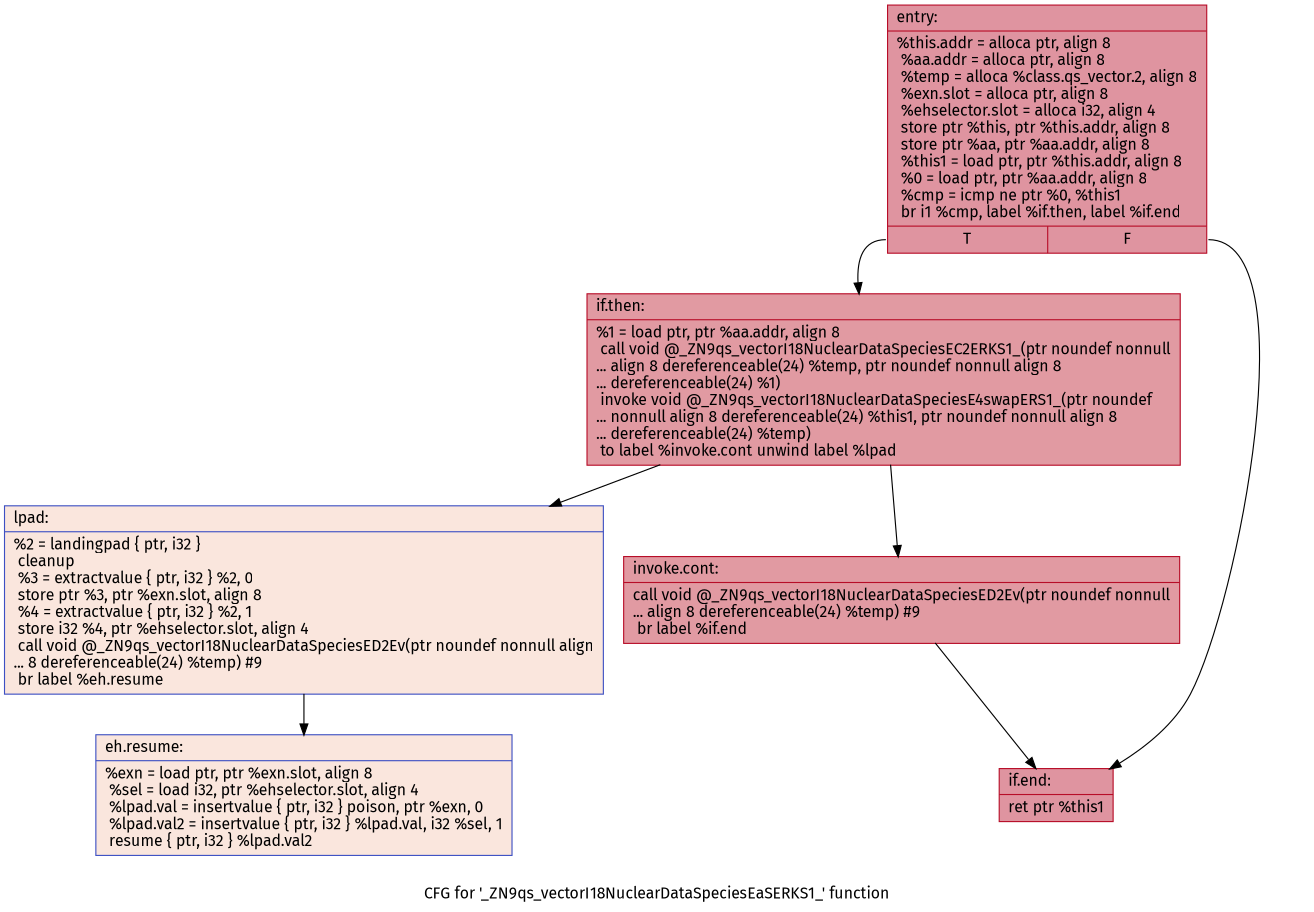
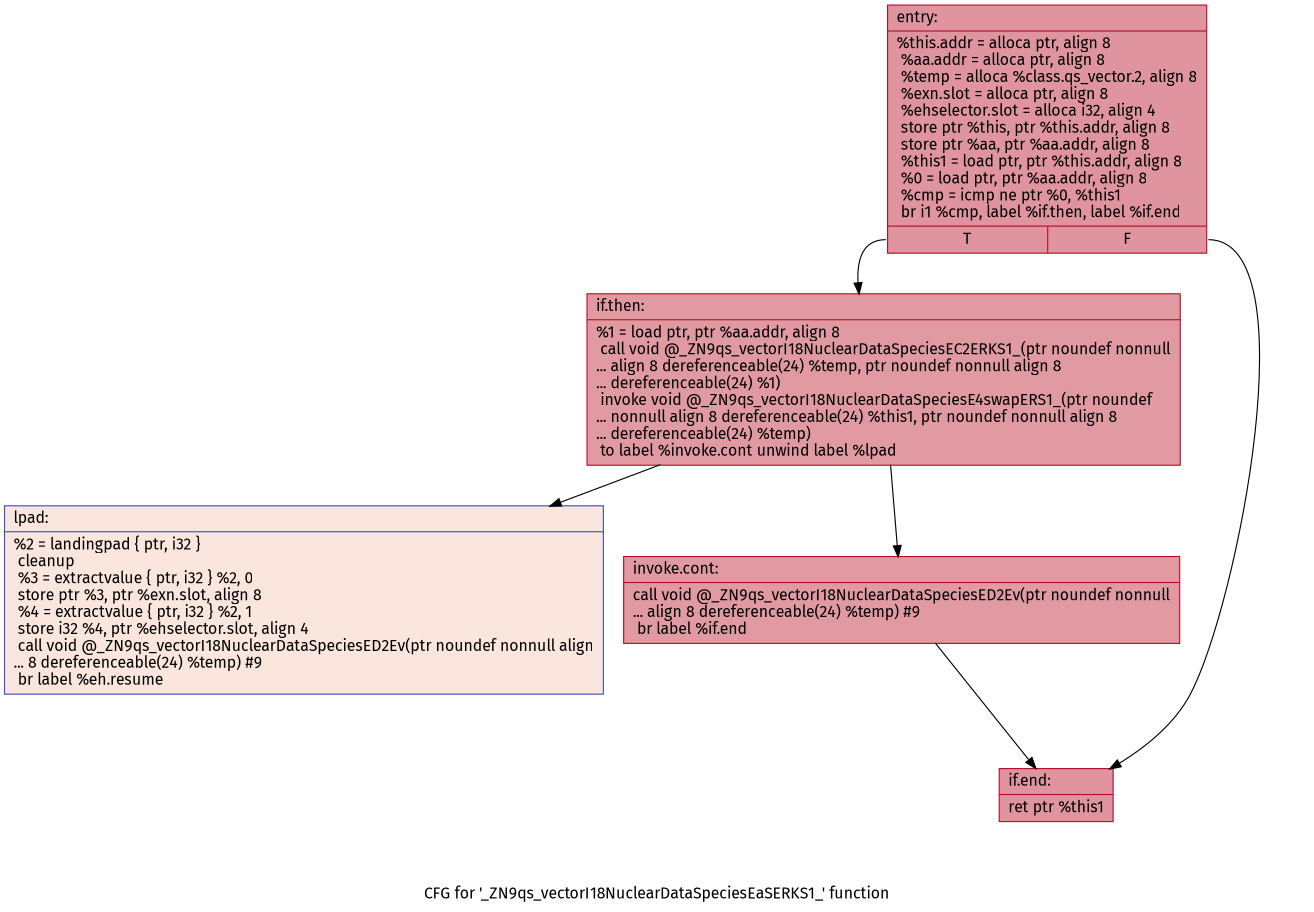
node "eh.resume:": removed
